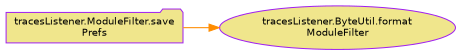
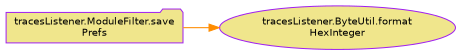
node "tracesListener.ByteUtil.format ModuleFilter": label "tracesListener.ByteUtil.format ModuleFilter" -> "tracesListener.ByteUtil.format HexInteger"
